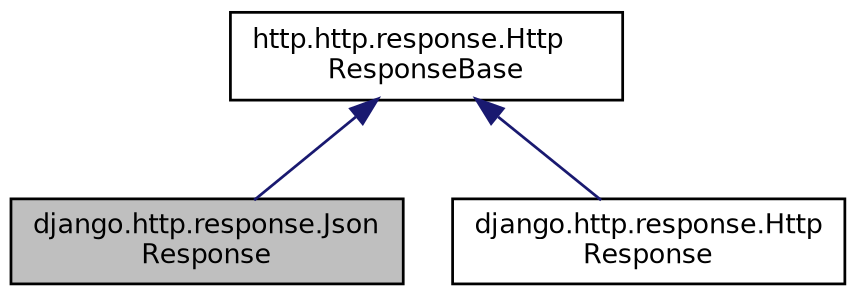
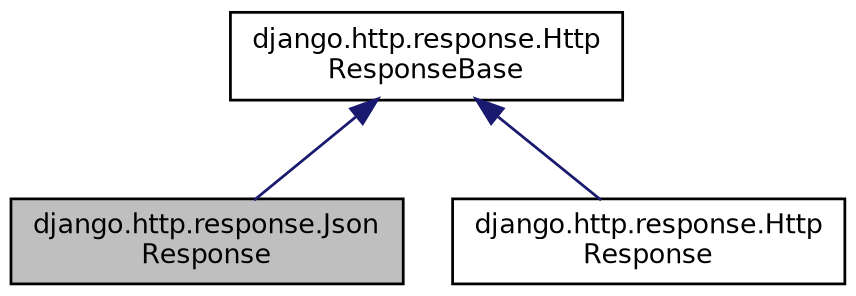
node "http.http.response.Http ResponseBase": label "http.http.response.Http ResponseBase" -> "django.http.response.Http ResponseBase"
